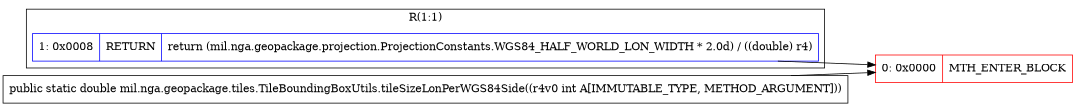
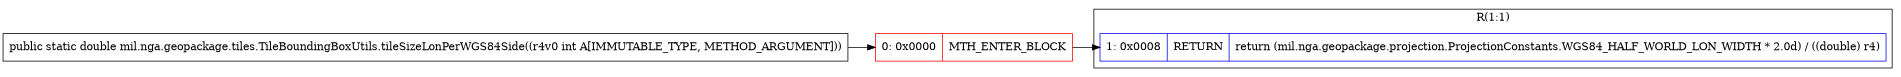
edge "1: 0x0008" -> "0: 0x0000": reversed
